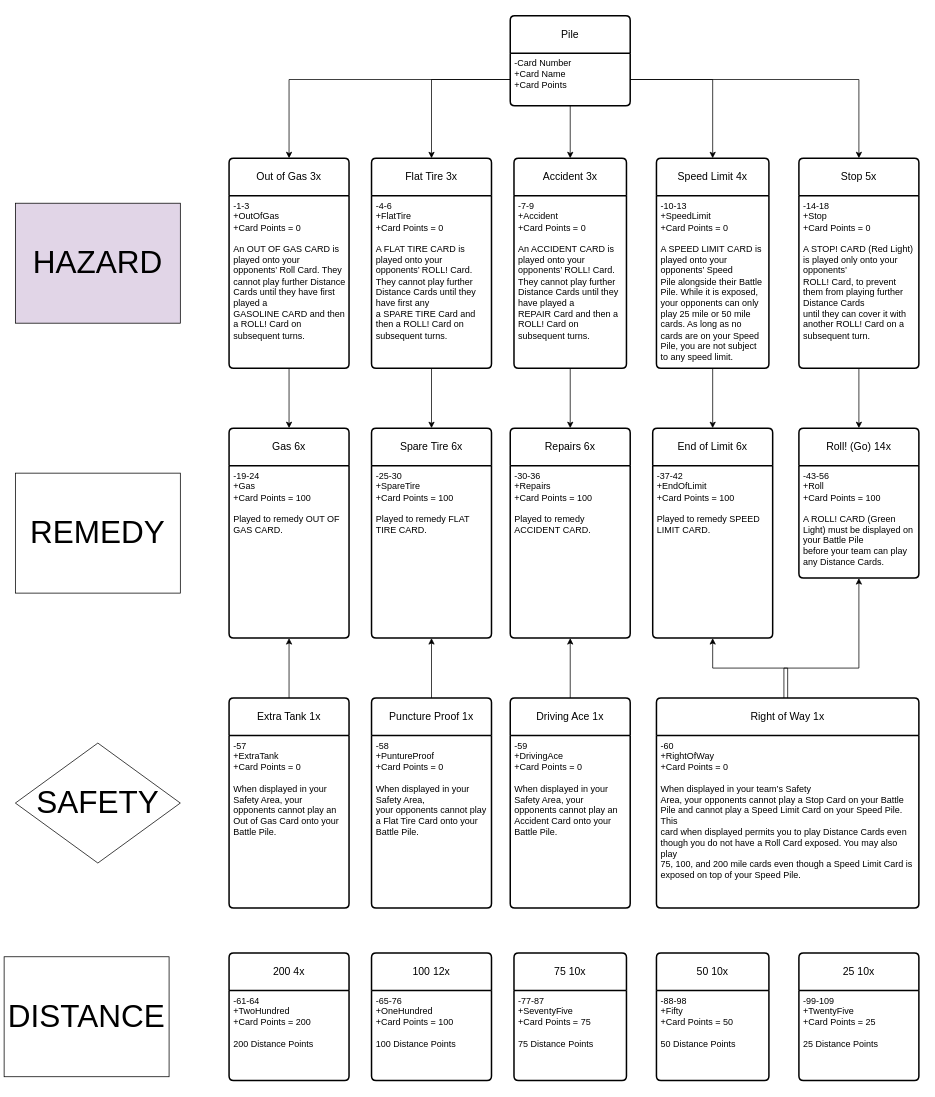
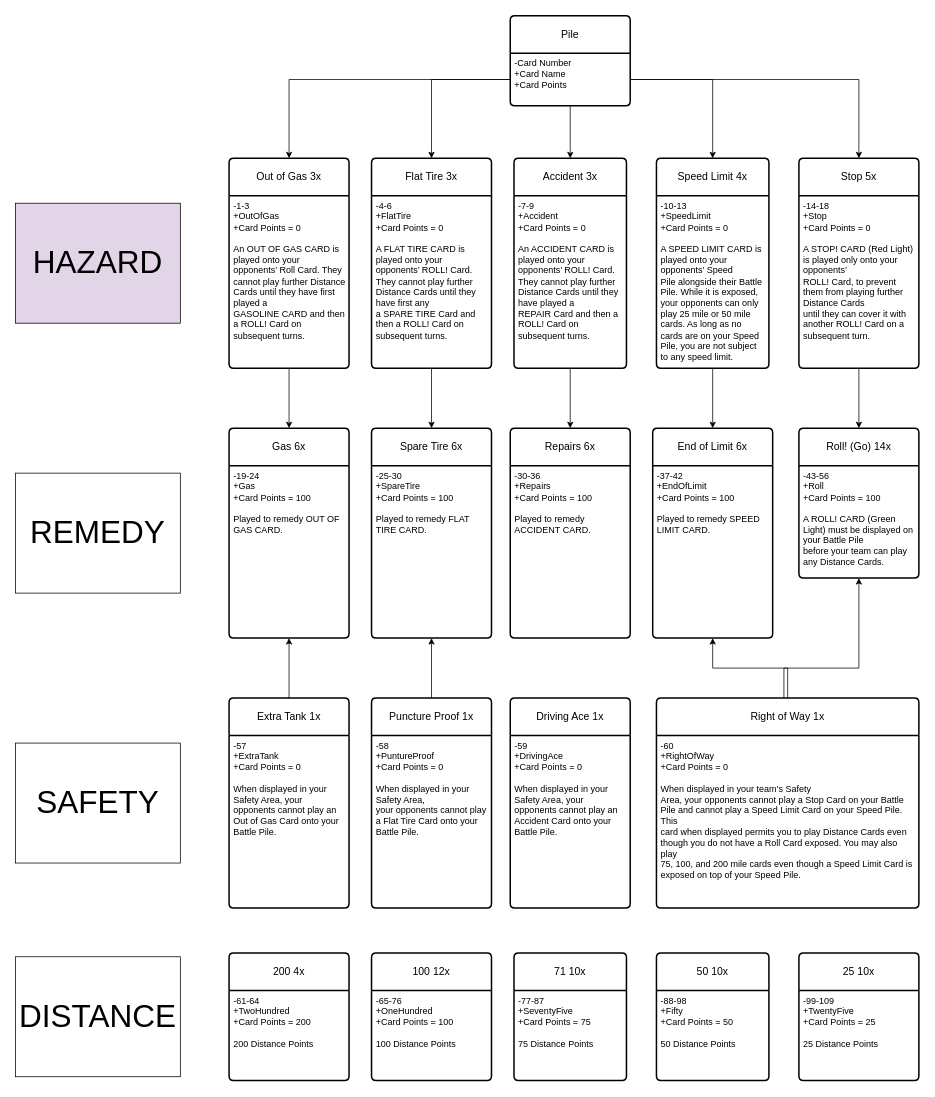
edge "Driving Ace 1x" -> "-30-36 +Repairs +Card Points = 100 Played to remedy ACCIDENT CARD.": removed
node "SAFETY": shape diamond -> rectangle
node "75 10x": label "75 10x" -> "71 10x"
node "DISTANCE": moved (87, 1017) -> (98, 1017)
